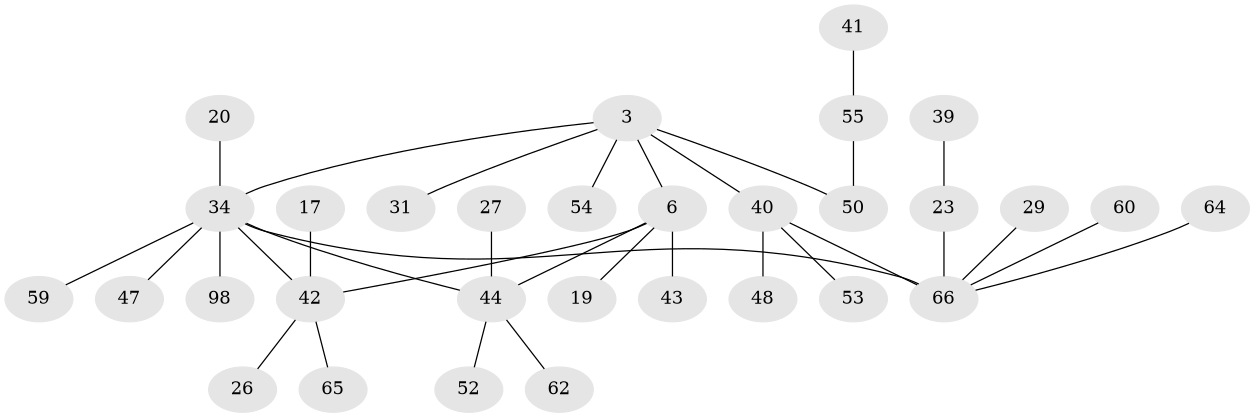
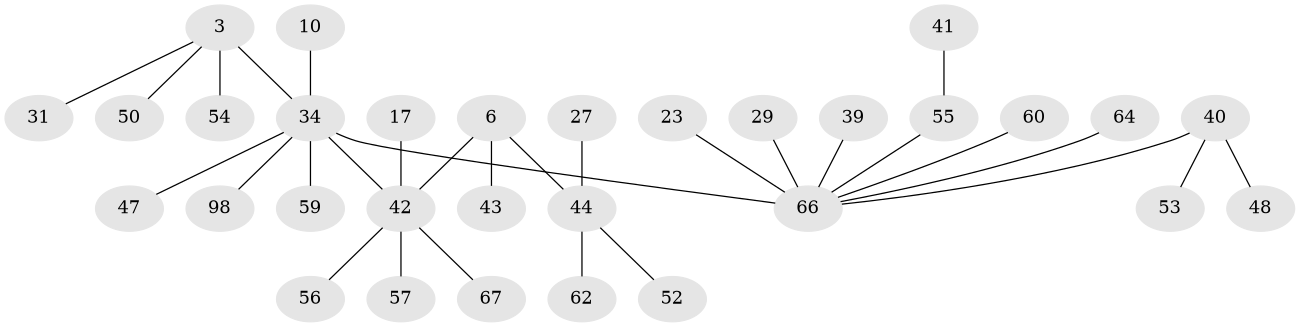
node "20": label "20" -> "10"
edge "3" -- "6": removed
edge "3" -- "40": removed
edge "55" -- "50": now "55" -- "66"
edge "39" -- "23": now "39" -- "66"
edge "34" -- "44": removed
node "57": added
node "19": removed
node "26": label "26" -> "56"
node "65": label "65" -> "67"
